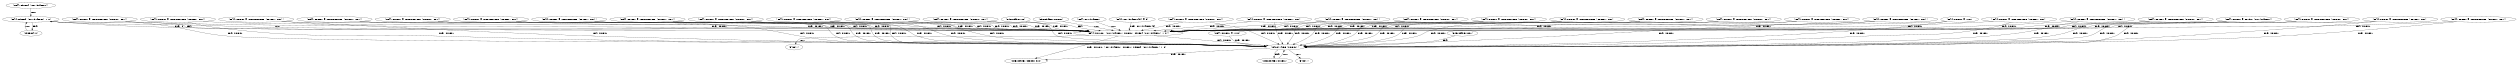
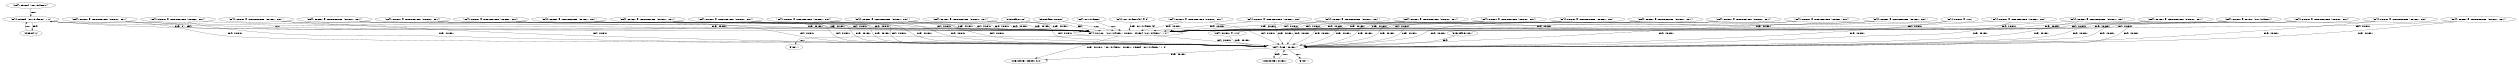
node "(Block,free (strasm))": label "(Block,free (strasm))" -> "(Call,free (strasm))"
